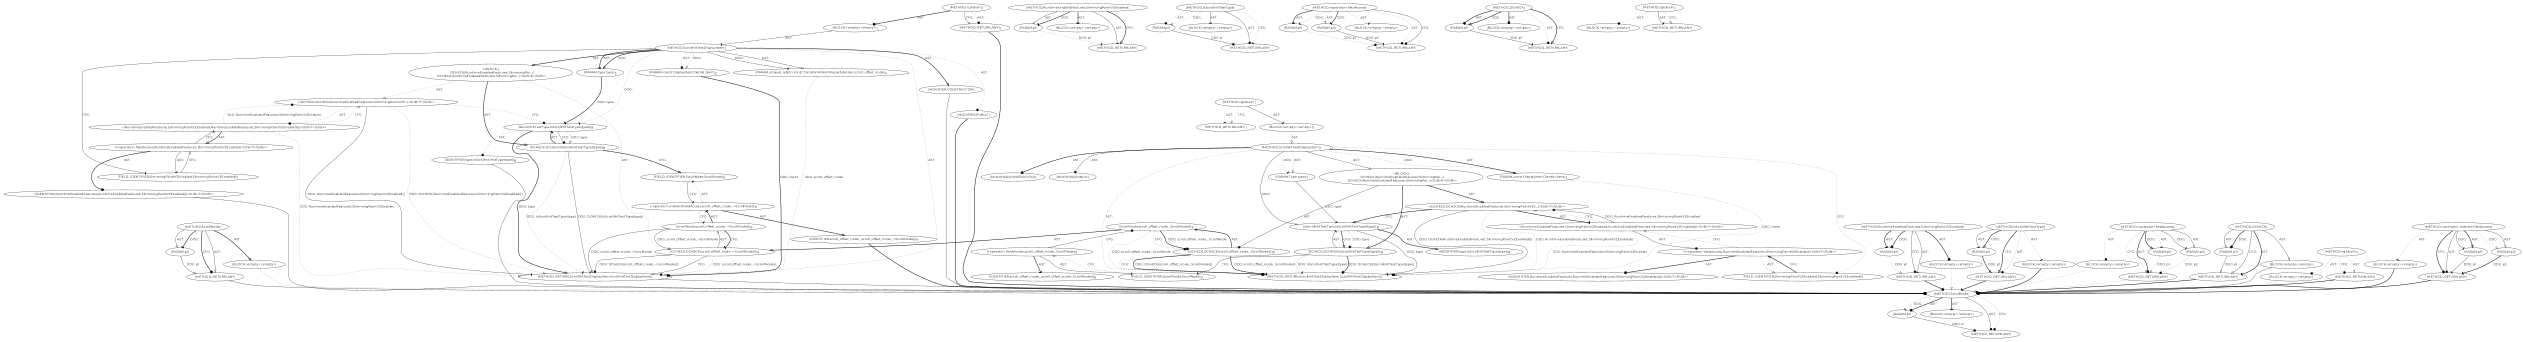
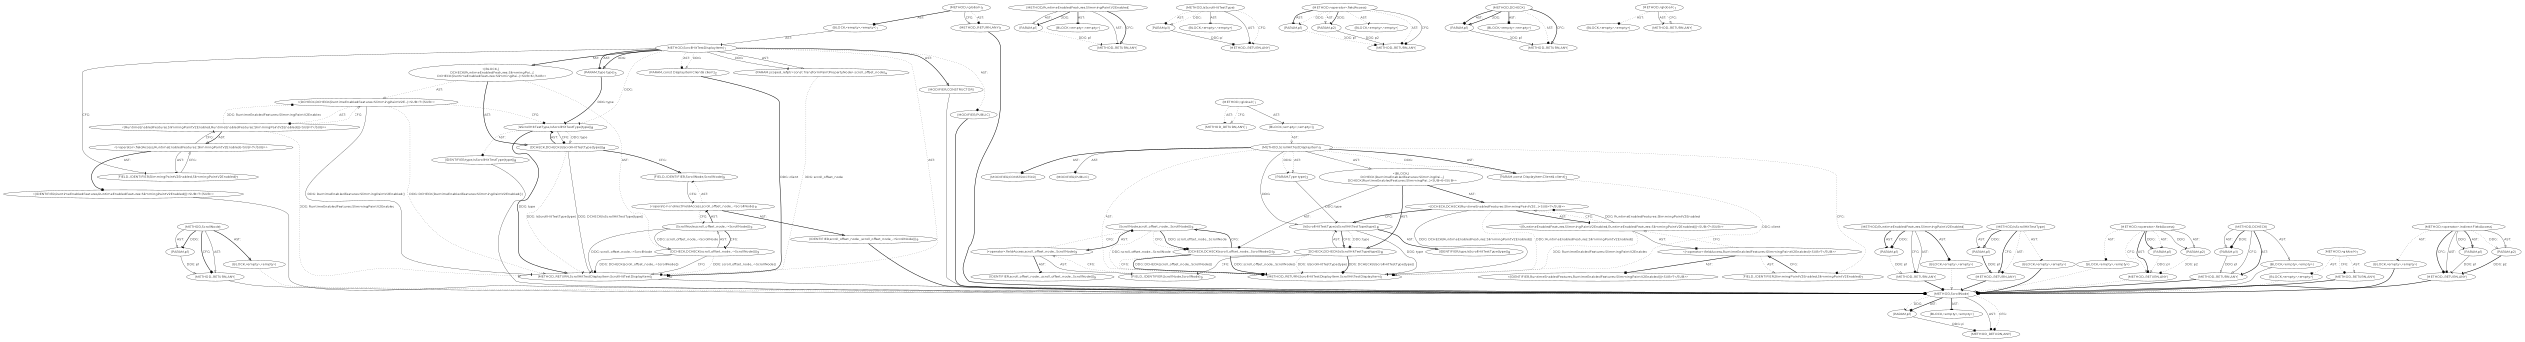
edge "(<operator>.fieldAccess,scroll_offset_node_.ScrollNode)" -> "(ScrollNode,scroll_offset_node_.ScrollNode())": style solid -> dotted
edge "(DCHECK,DCHECK(scroll_offset_node_.ScrollNode()))" -> "(ScrollNode,scroll_offset_node_.ScrollNode())": label "AST: " -> "CFG: "
edge "(ScrollNode,scroll_offset_node_.ScrollNode())" -> "(DCHECK,DCHECK(scroll_offset_node_->ScrollNode()))": now "(ScrollNode,scroll_offset_node_.ScrollNode())" -> "(<operator>.fieldAccess,scroll_offset_node_.ScrollNode)"
